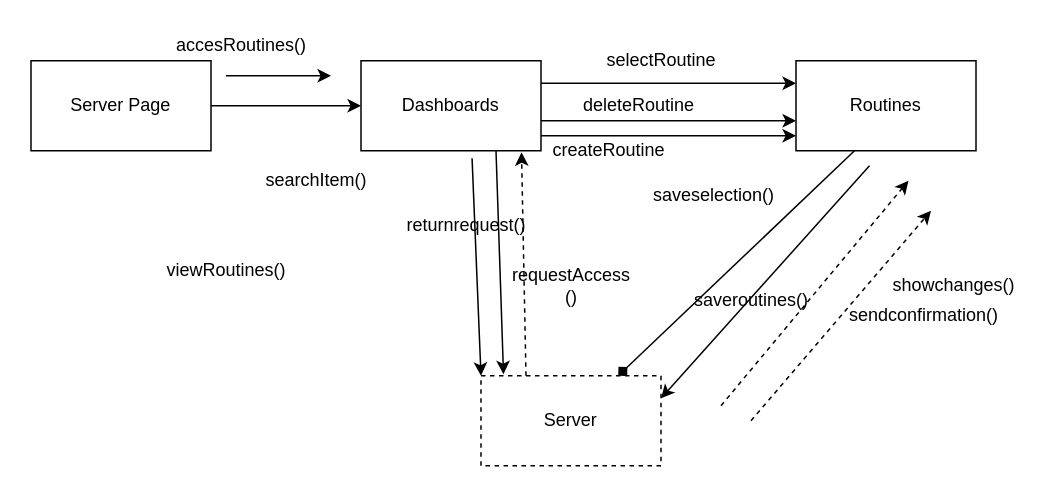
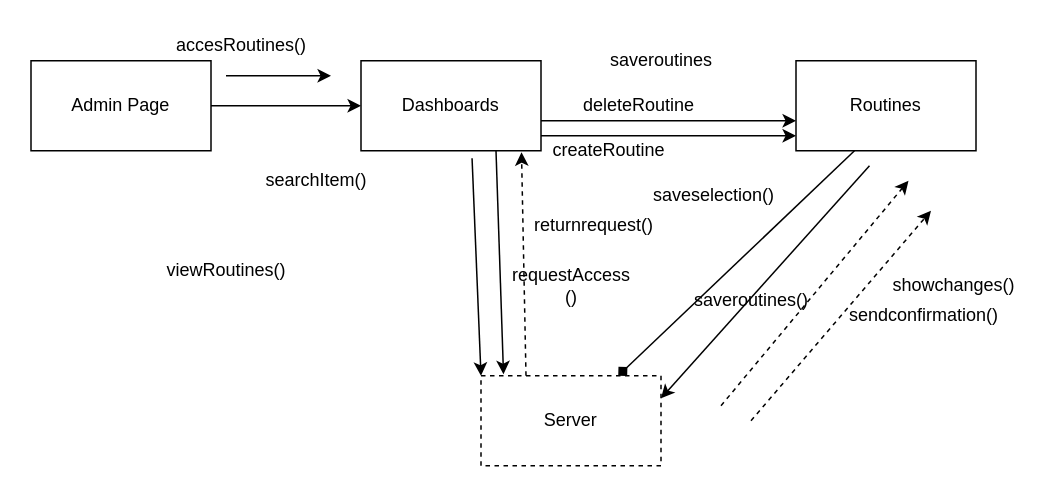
node "selectRoutine": label "selectRoutine" -> "saveroutines"
edge "Dashboards" -> "Routines": removed
node "Server Page": label "Server Page" -> "Admin Page"
node "returnrequest()": moved (466, 226) -> (593, 226)
